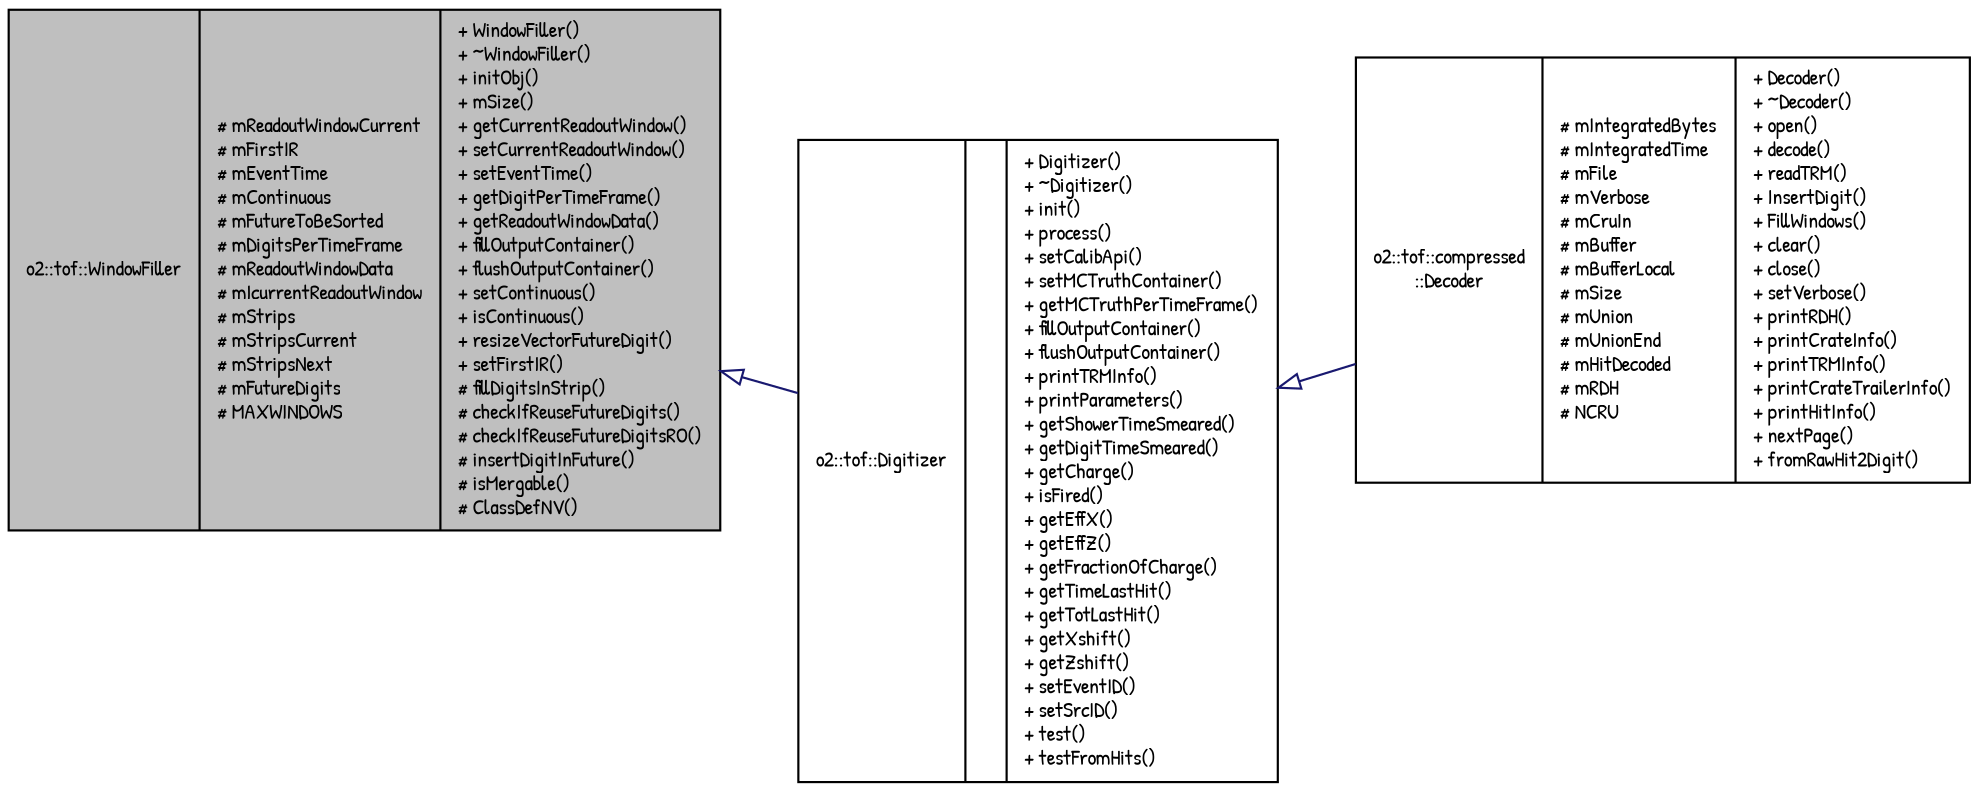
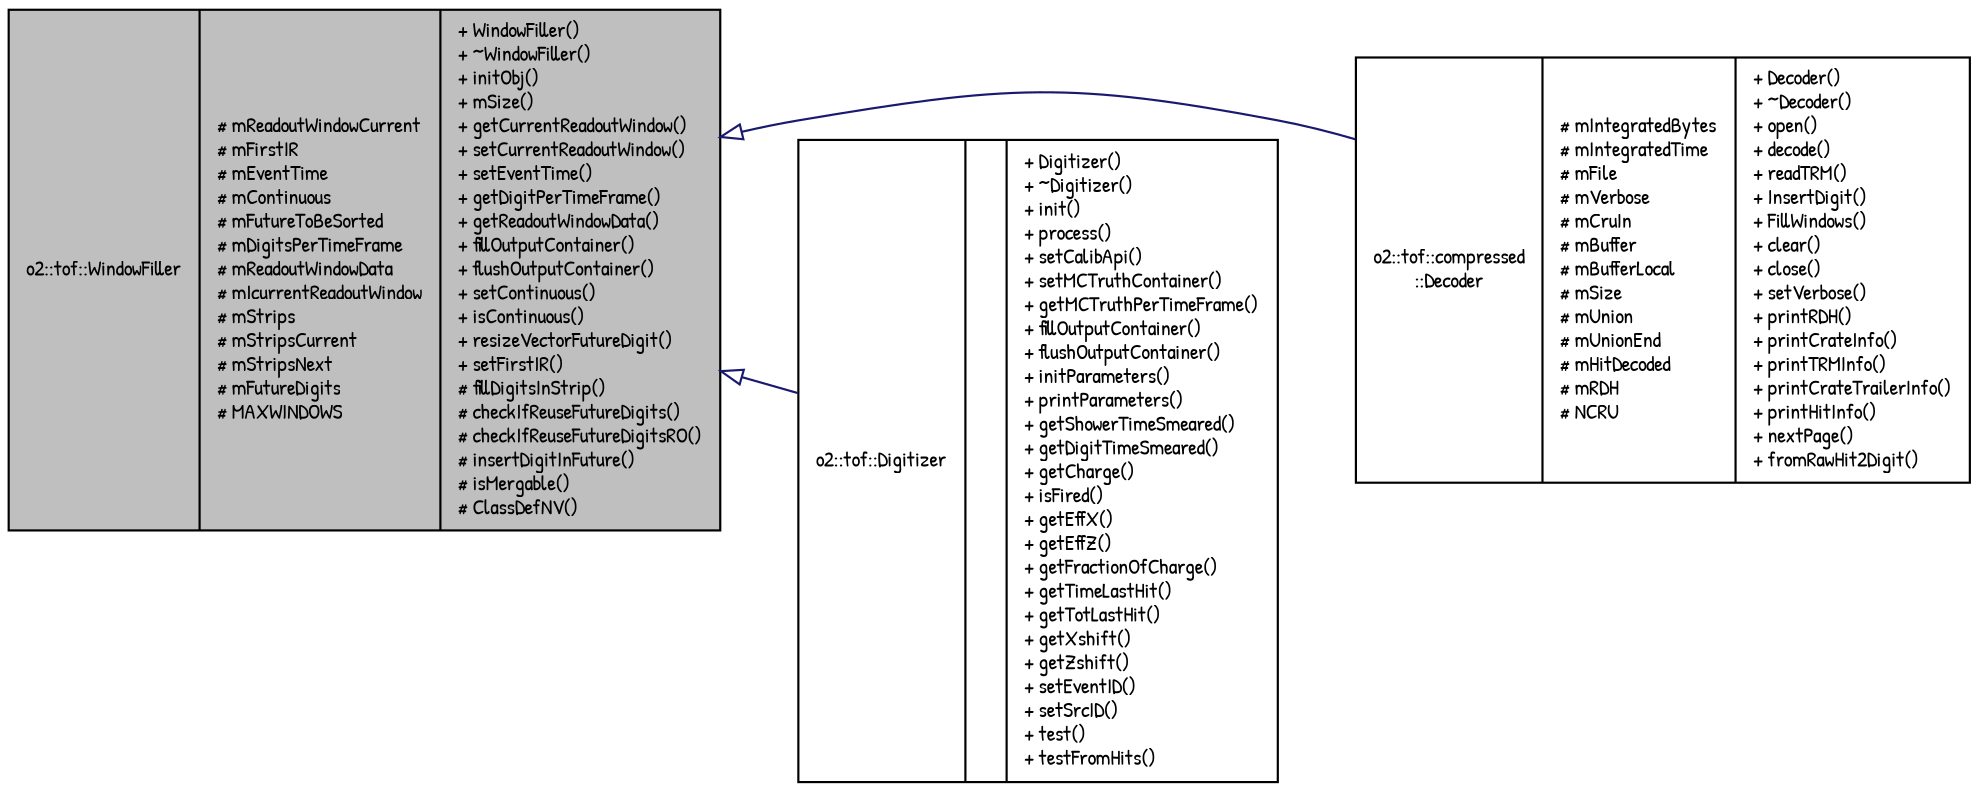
edge "o2::tof::compressed" -> "o2::tof::Digitizer": now "o2::tof::compressed" -> "o2::tof::WindowFiller"
node "o2::tof::Digitizer": text "+ printTRMInfo()" -> "+ initParameters()"
